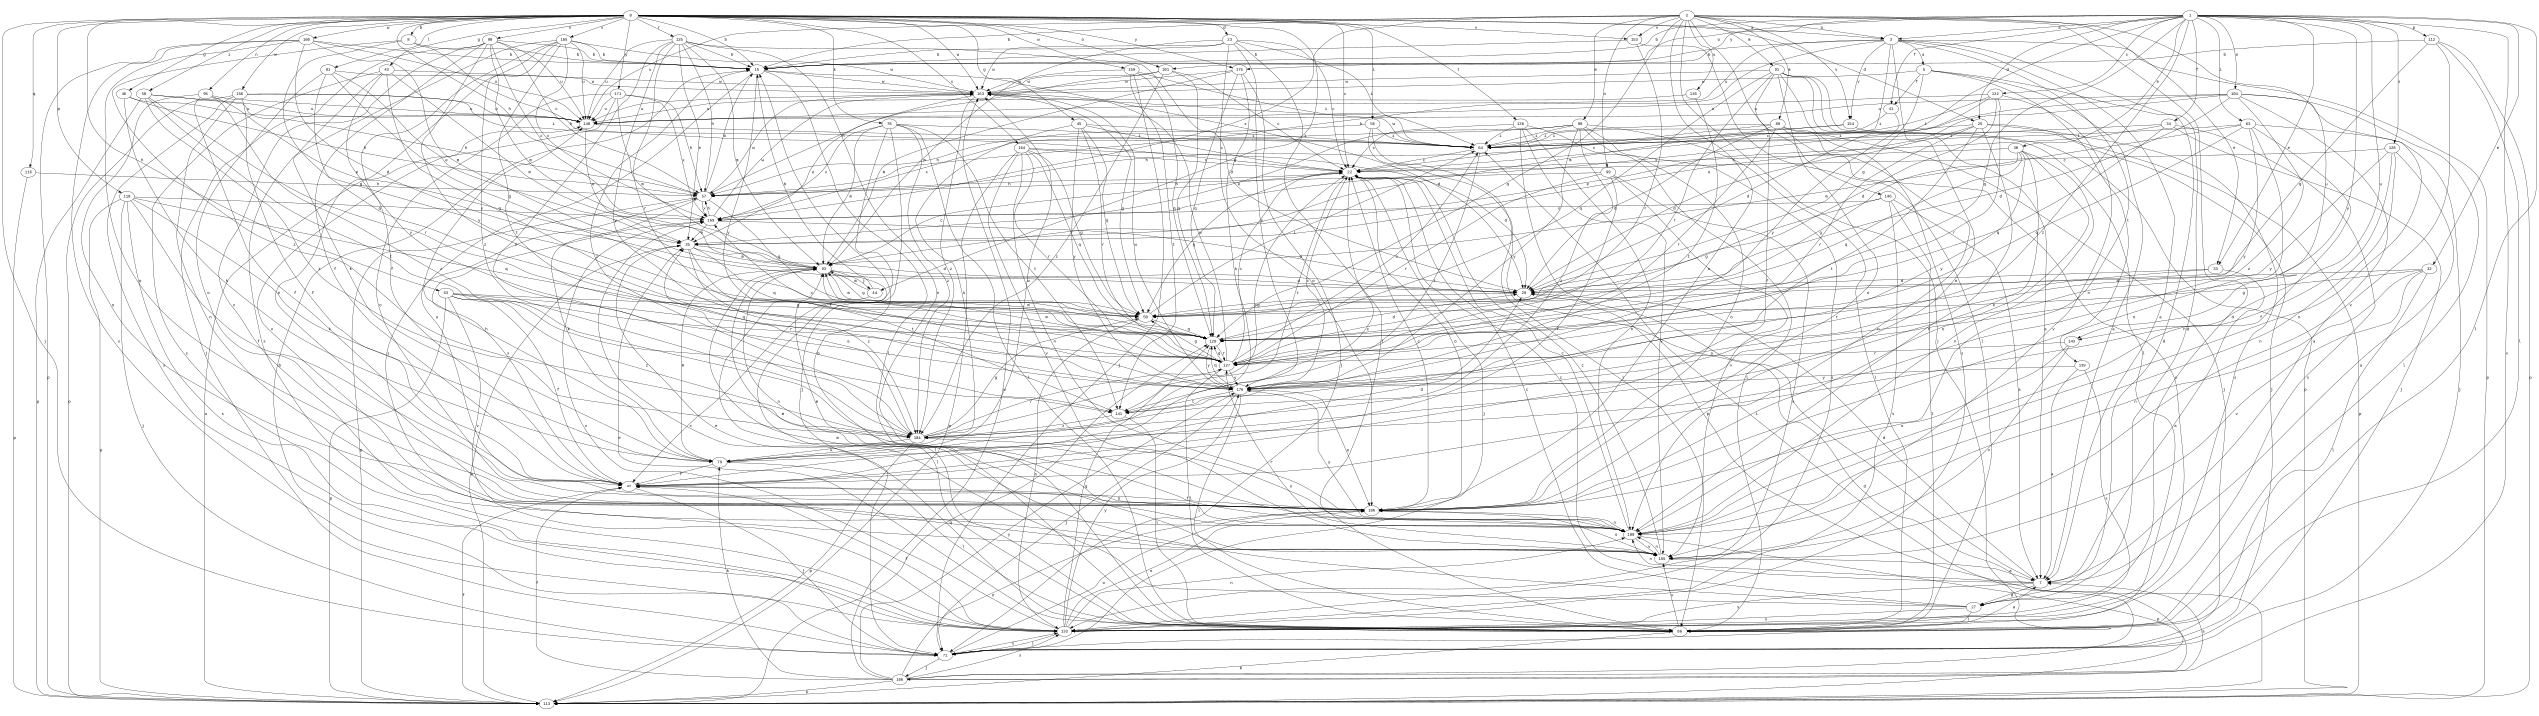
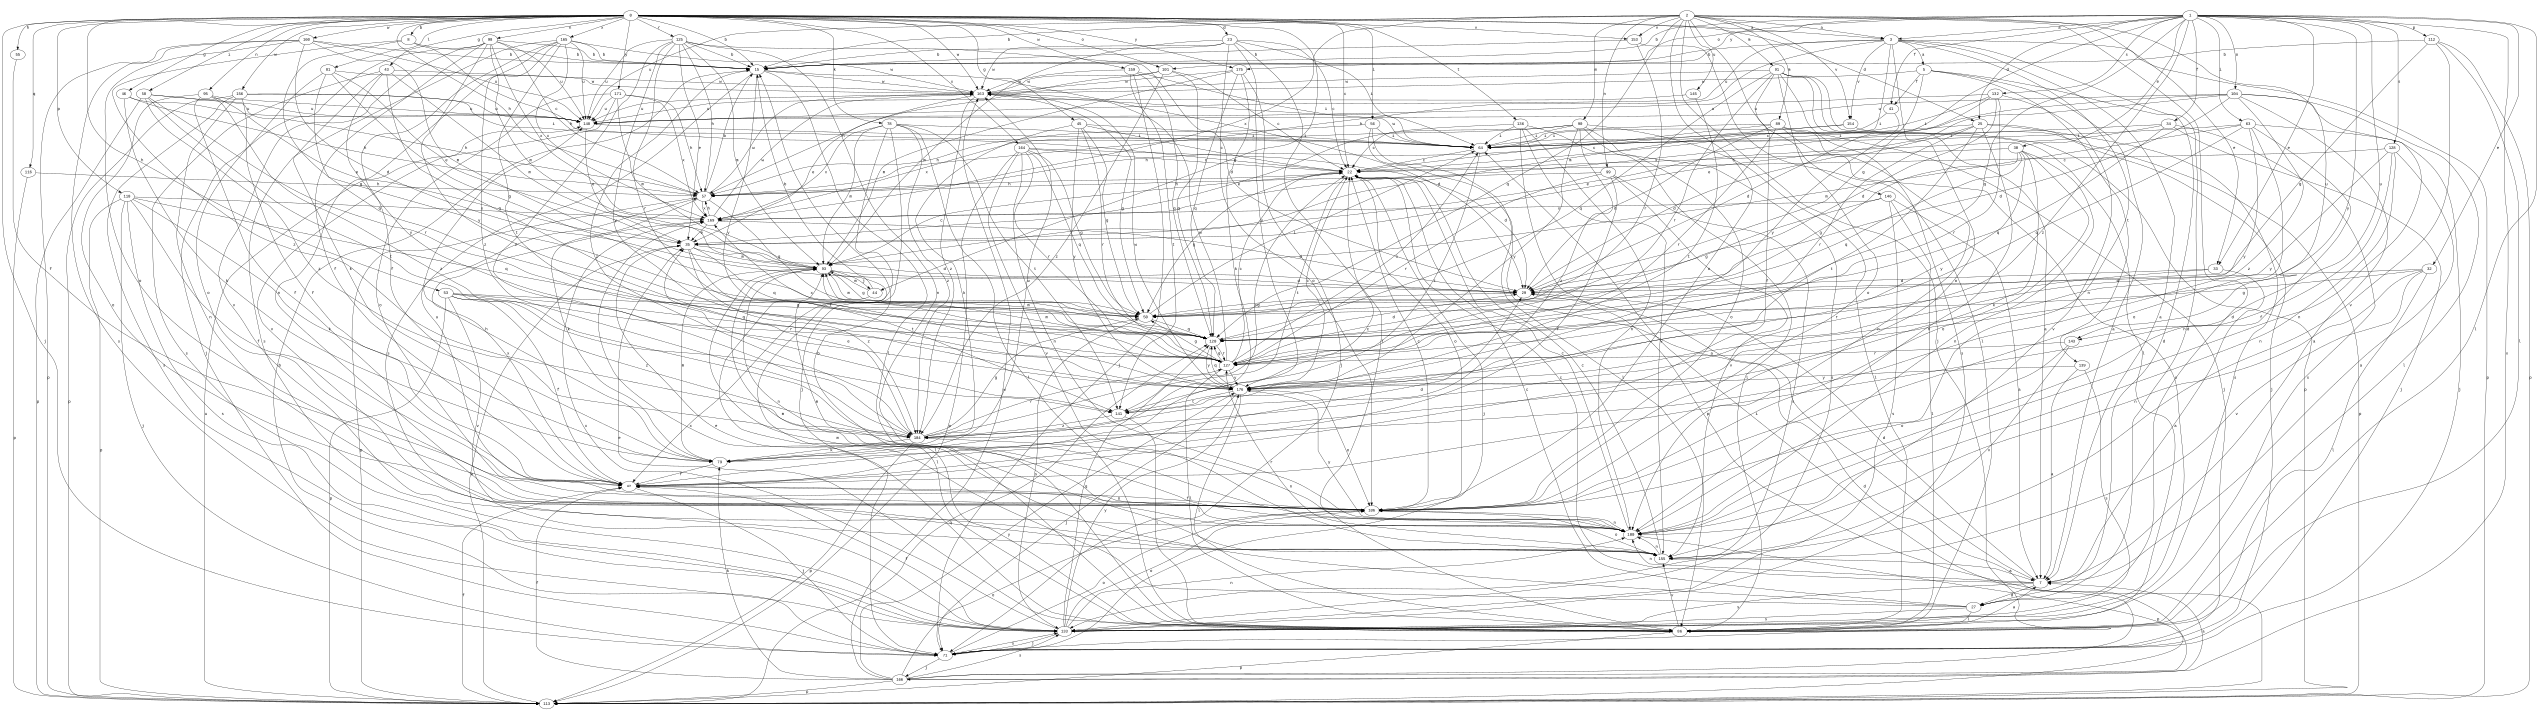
node "55": added
edge "100" -> "155": removed, label "v"
edge "79" -> "86": removed, label "l"
